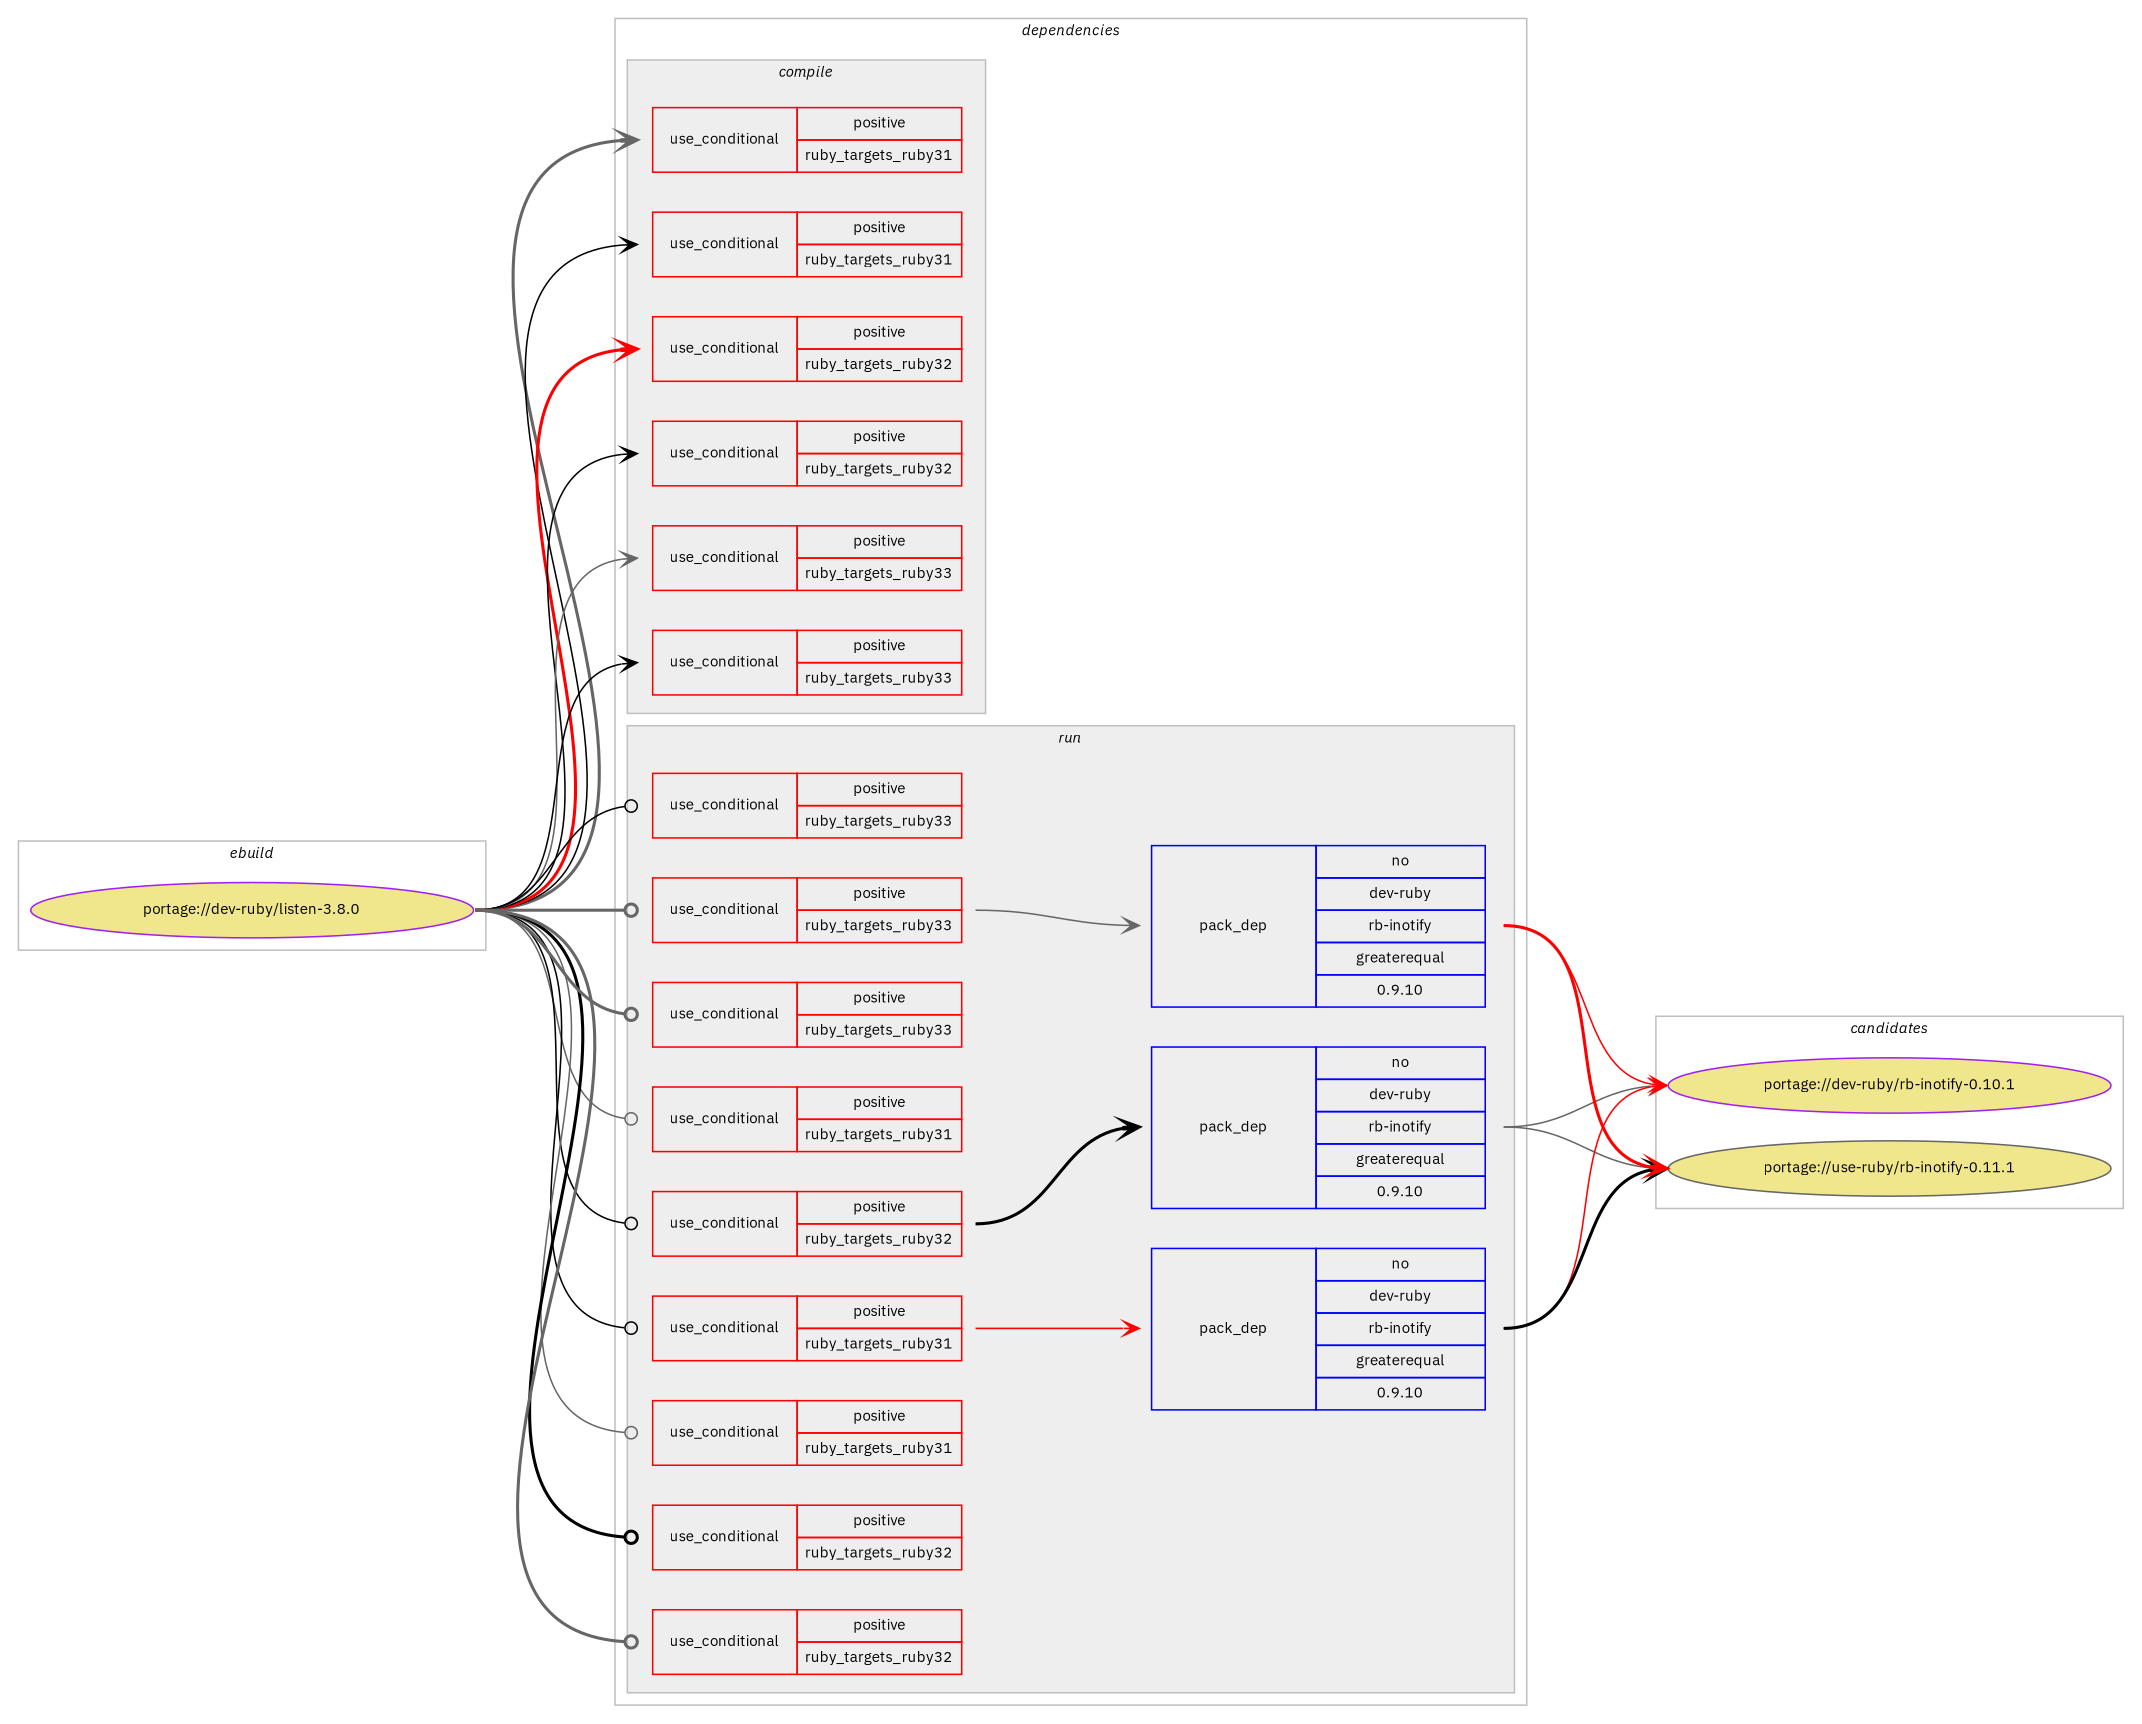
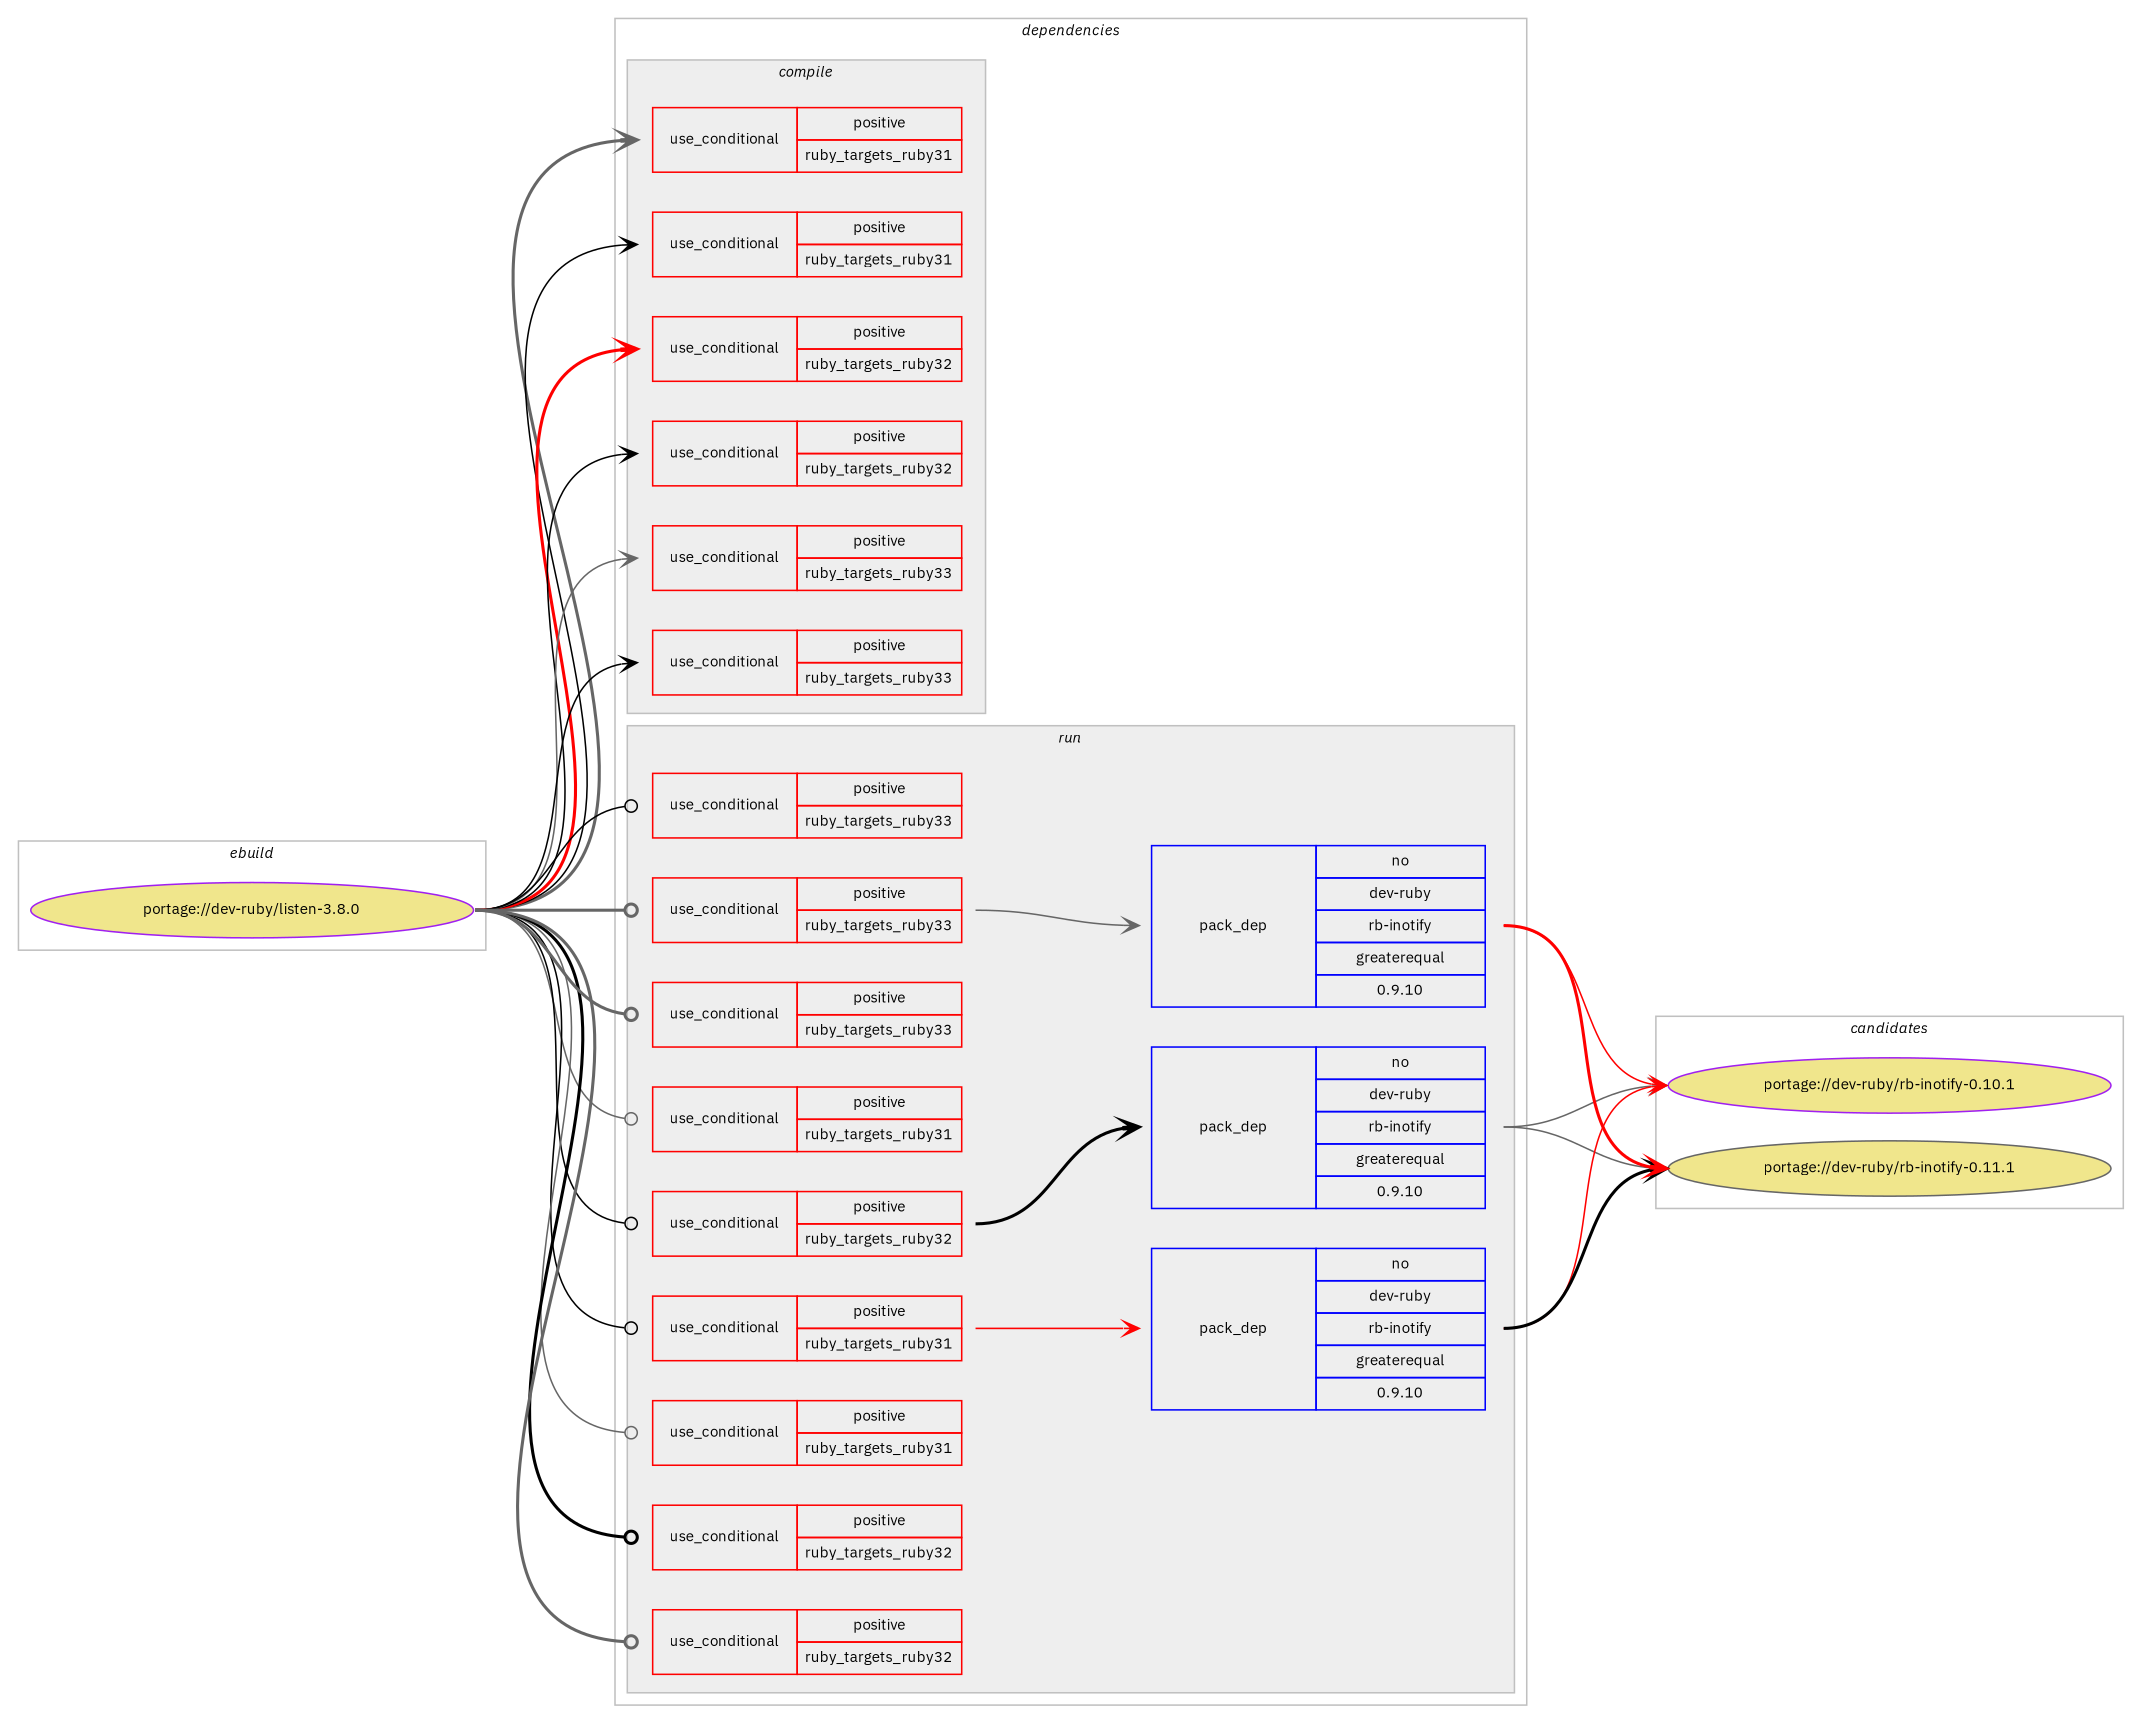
node "portage://use-ruby/rb-inotify-0.11.1": label "portage://use-ruby/rb-inotify-0.11.1" -> "portage://dev-ruby/rb-inotify-0.11.1"
